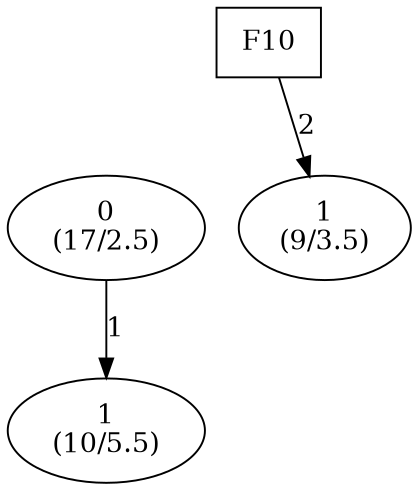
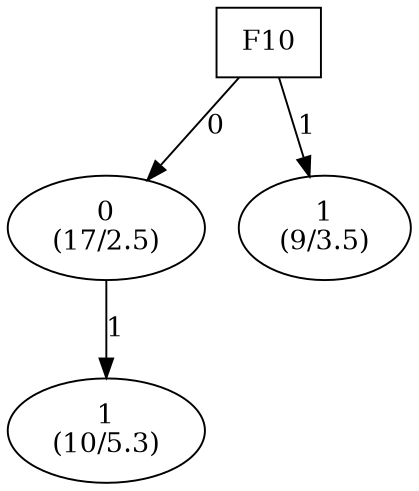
edge "F10" -> "0 (17/2.5)": added, label "0"
edge "F10" -> "1 (9/3.5)": label "2" -> "1"
node "1 (10/5.5)": label "1 (10/5.5)" -> "1 (10/5.3)"
